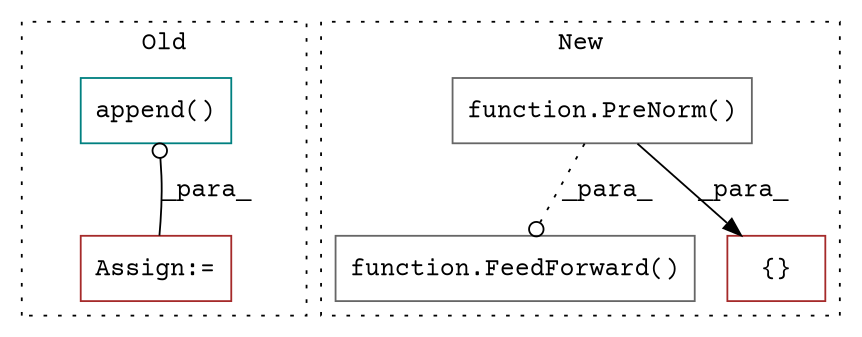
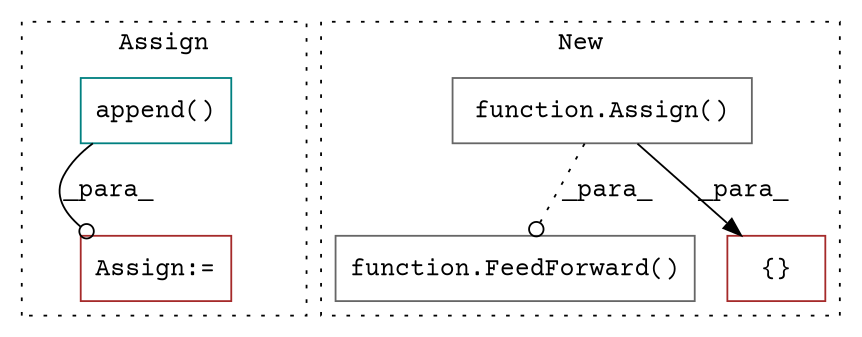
cluster "Old": label "Old" -> "Assign"
node "function.PreNorm()": label "function.PreNorm()" -> "function.Assign()"
edge "Assign:=" -> "append()": reversed
